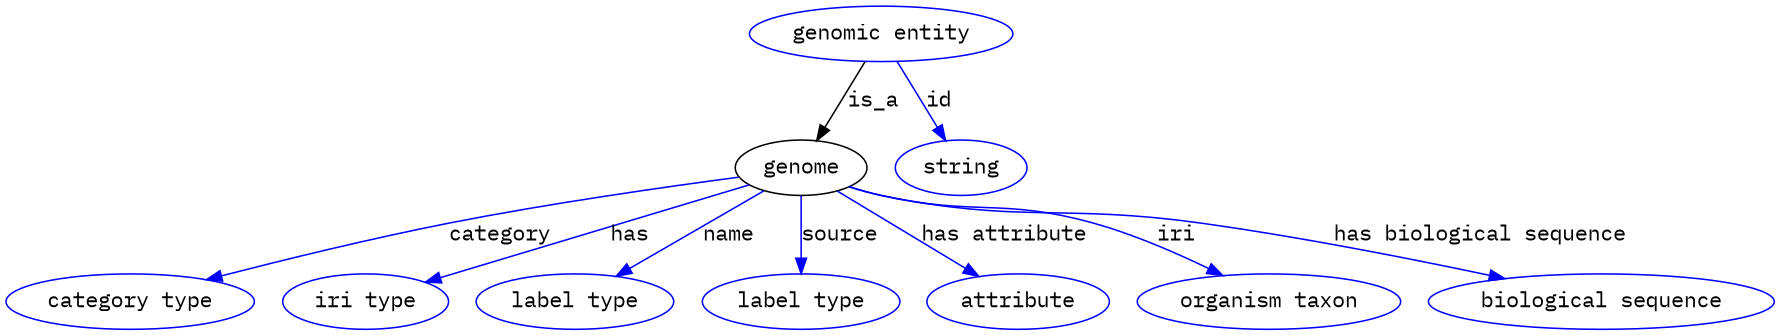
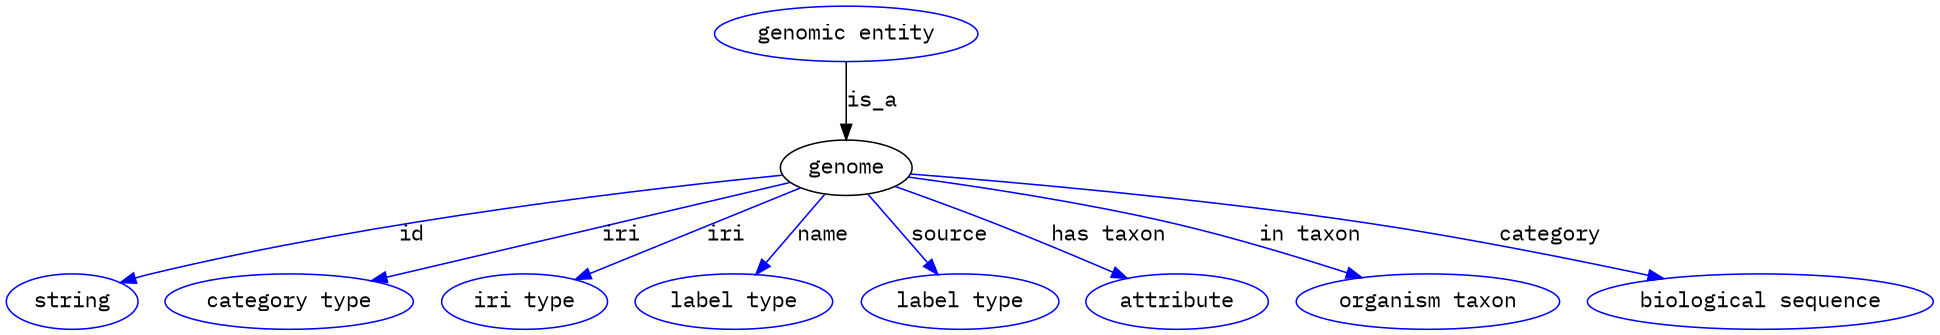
edge "genomic entity" -> "string": now "genome" -> "string"
edge "genome" -> "category type": label "category" -> "iri"
edge "genome" -> "iri type": label "has" -> "iri"
edge "genome" -> "attribute": label "has attribute" -> "has taxon"
edge "genome" -> "organism taxon": label "iri" -> "in taxon"
edge "genome" -> "biological sequence": label "has biological sequence" -> "category"
